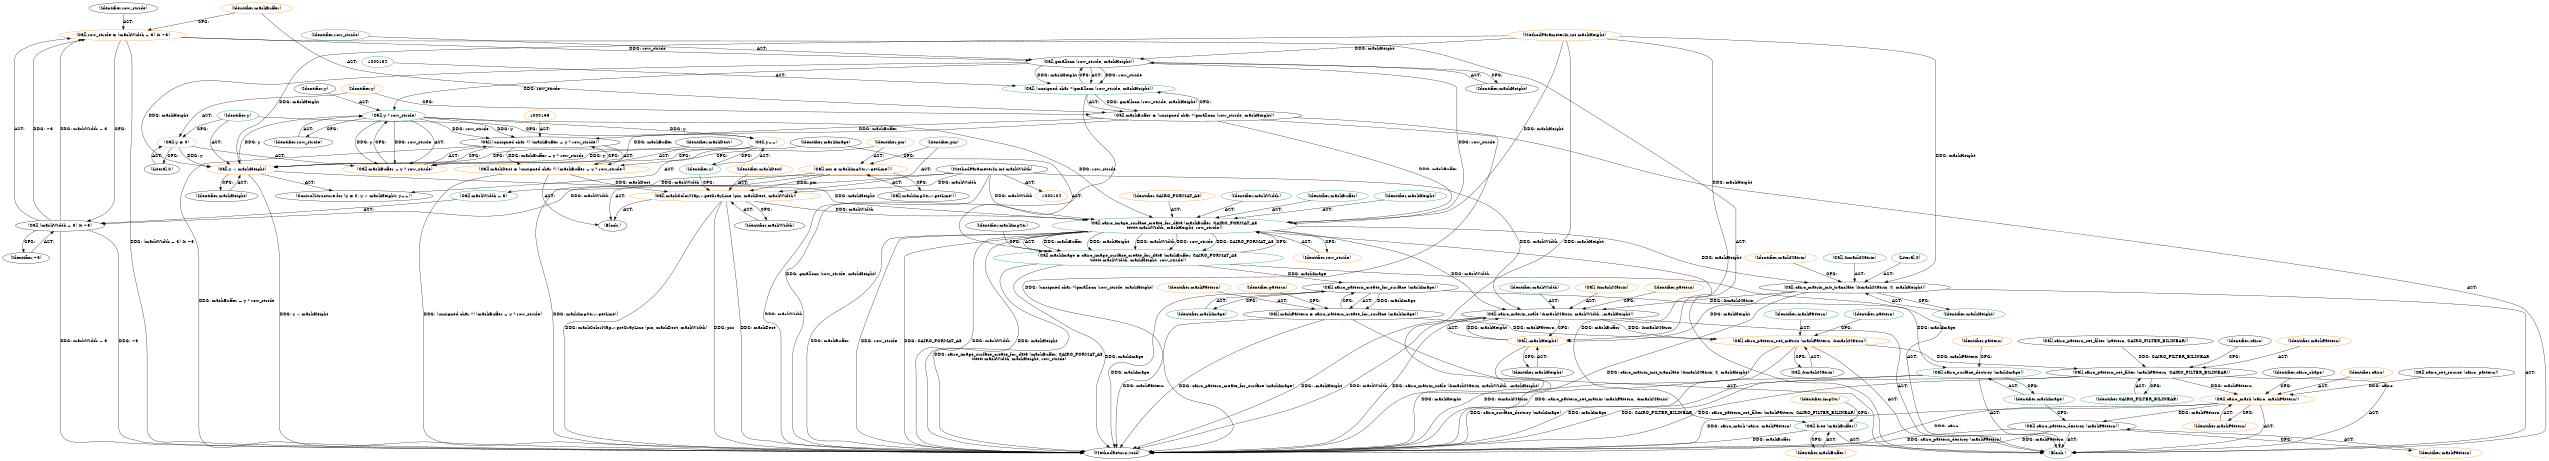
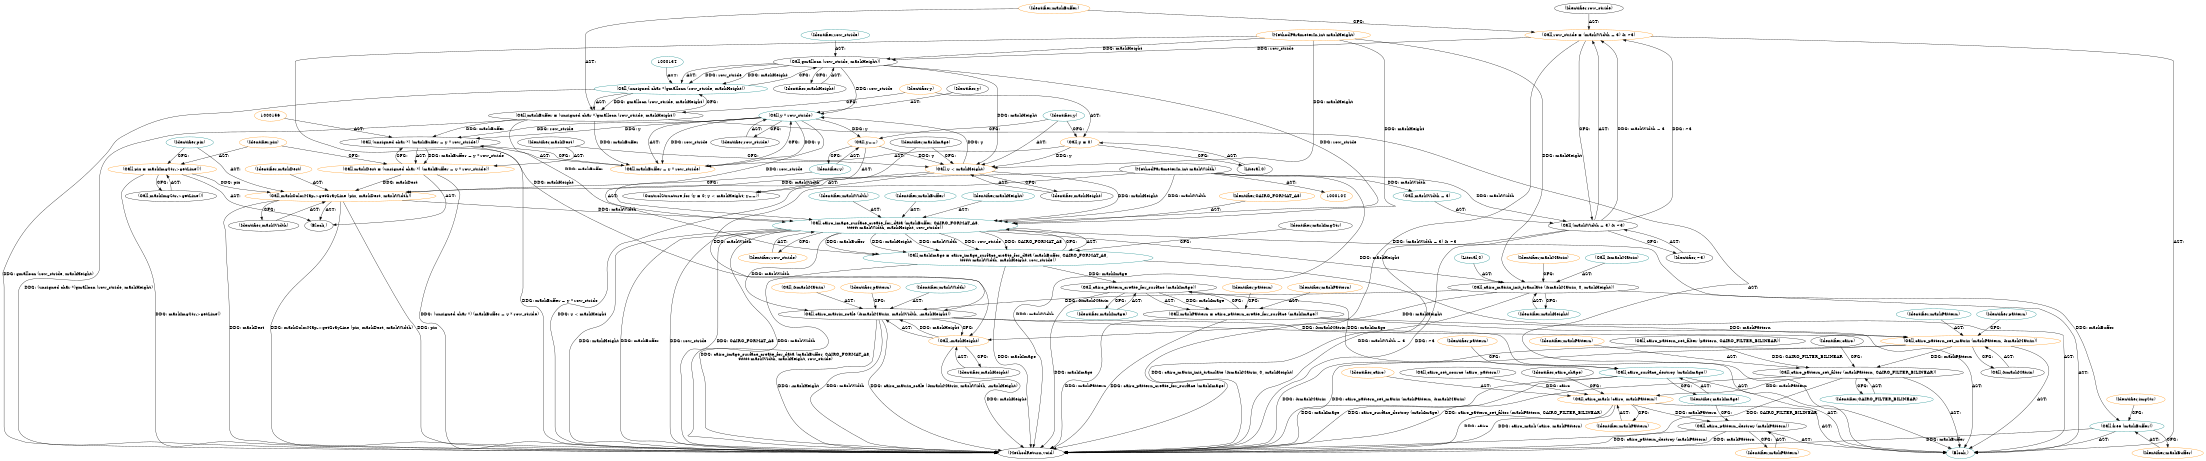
edge "(MethodParameterIn,int maskHeight)" -> "(MethodReturn,void)": removed, label "DDG: maskHeight"
